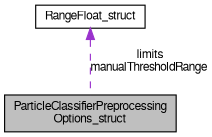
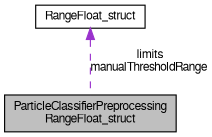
node "ParticleClassifierPreprocessing Options_struct": label "ParticleClassifierPreprocessing Options_struct" -> "ParticleClassifierPreprocessing RangeFloat_struct"
